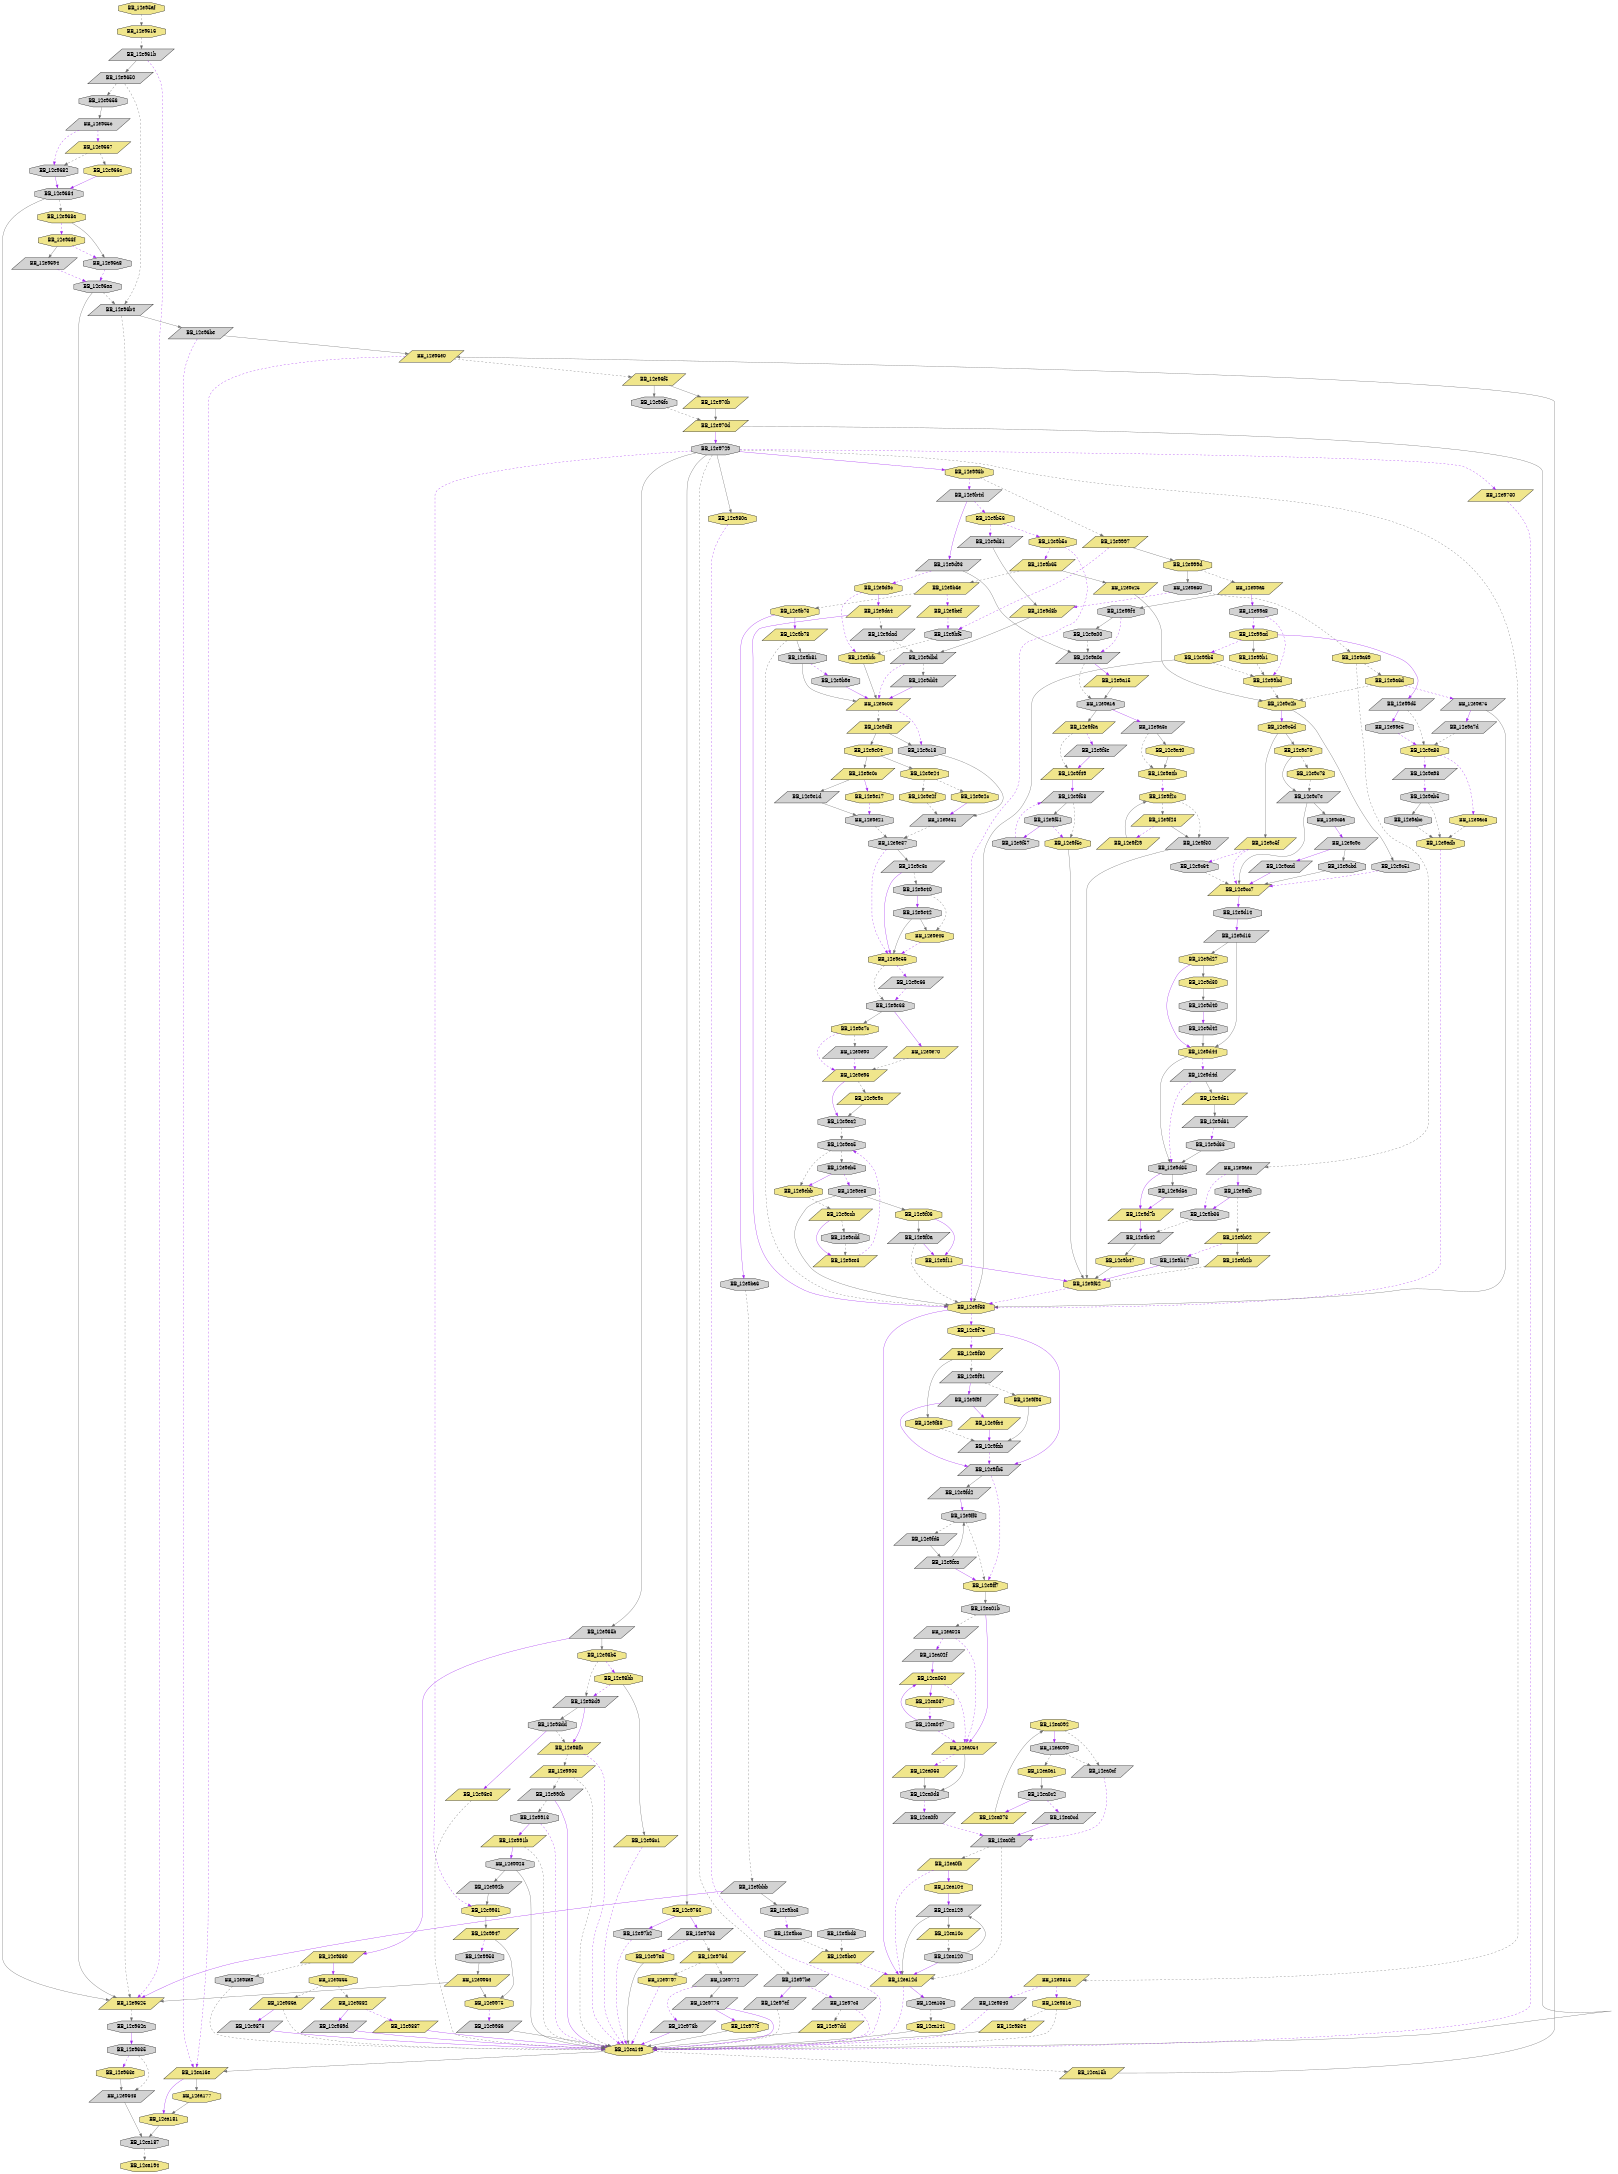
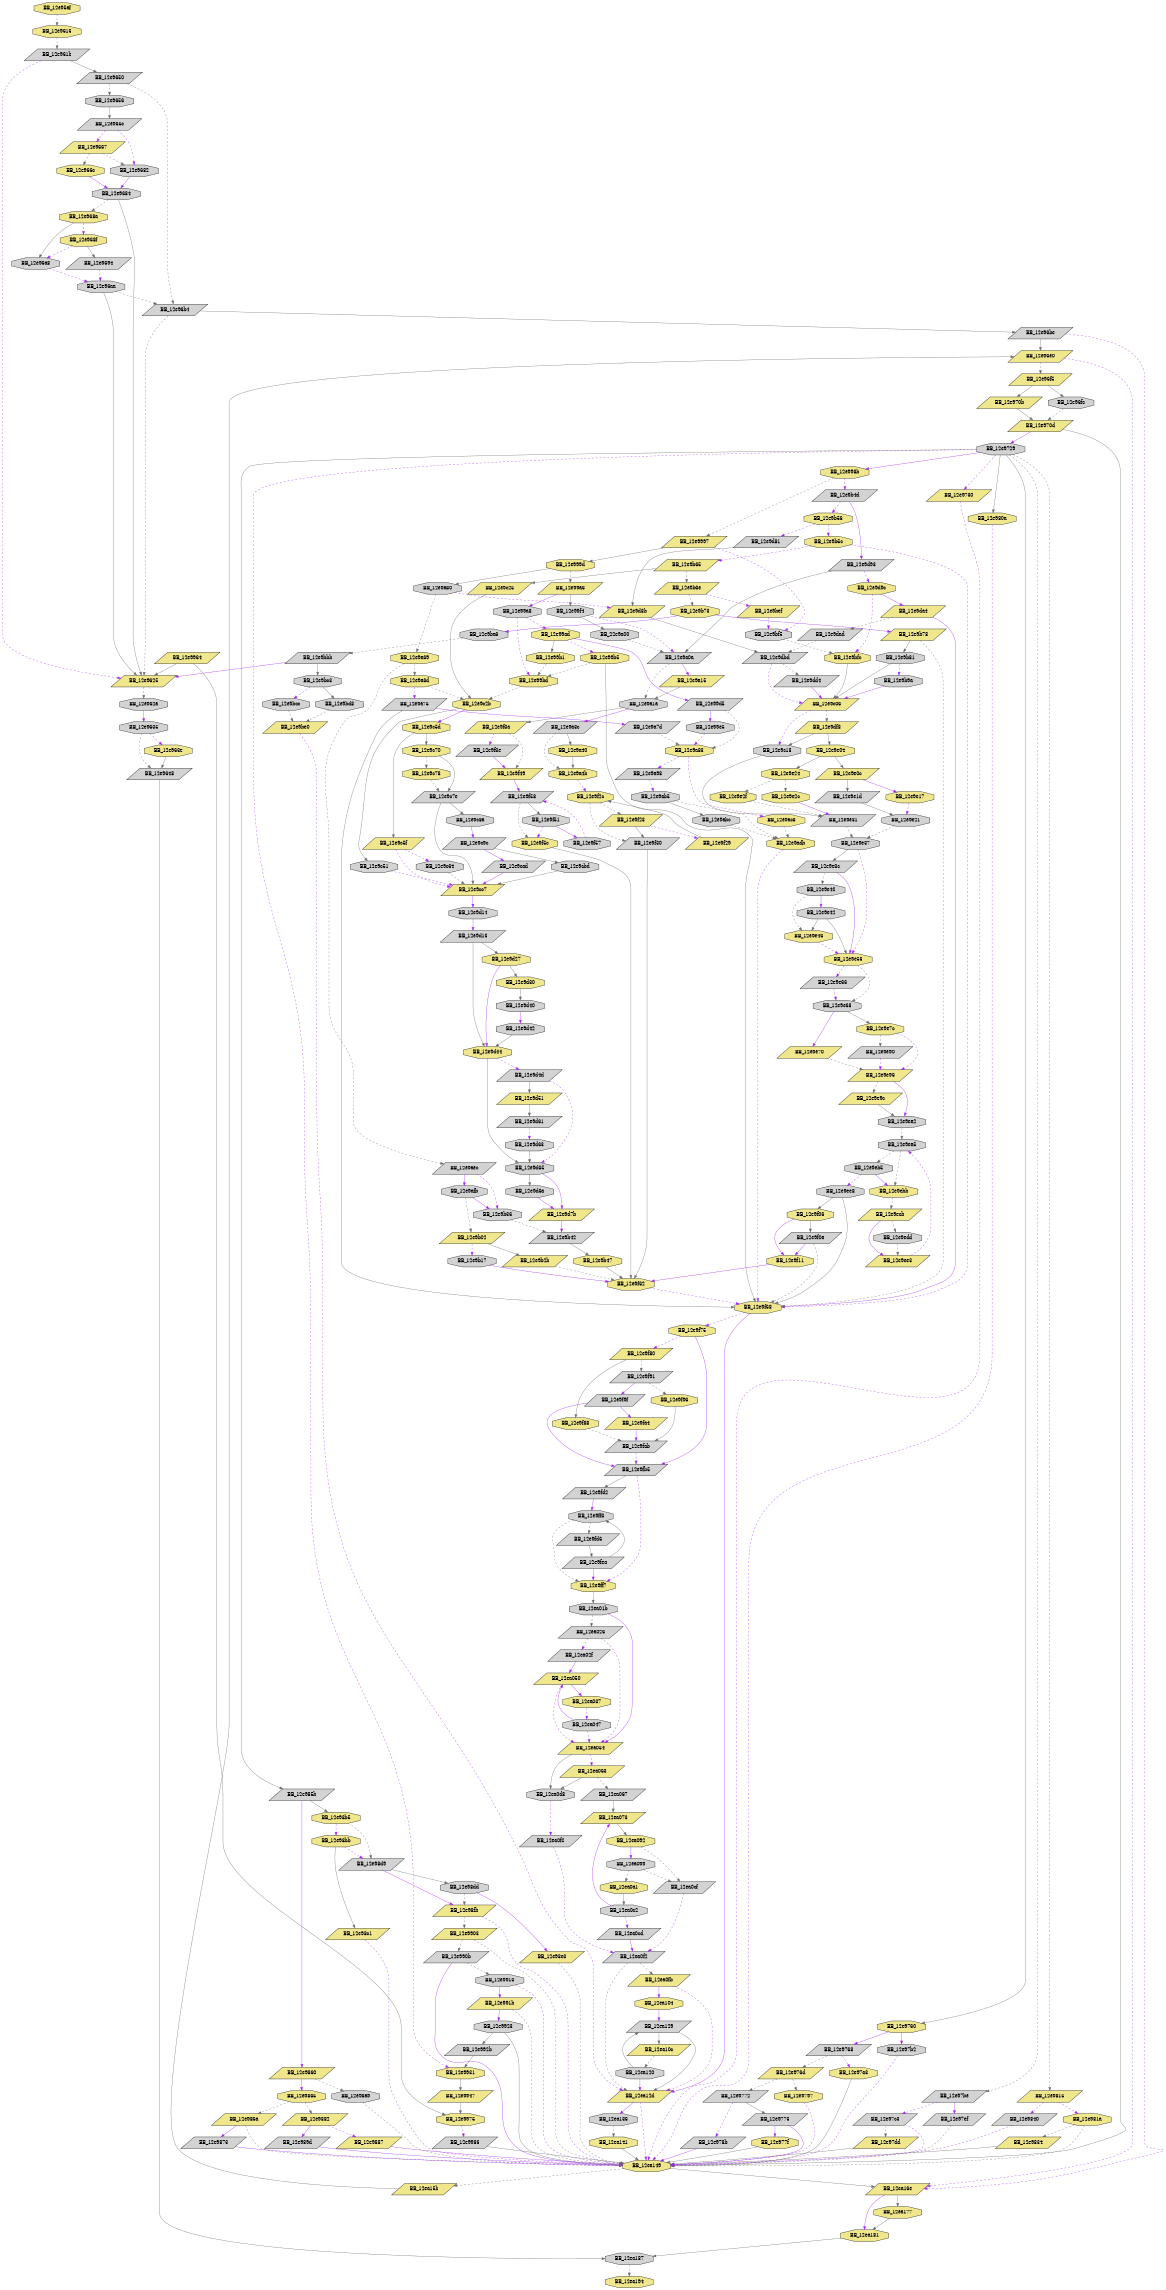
node "BB_12e9a00": label "BB_12e9a00" -> "BB_22e9a00"
edge "BB_12e9bc3" -> "BB_12e9bd8": added
node "BB_12ea067": added
node "BB_12e9953": removed
